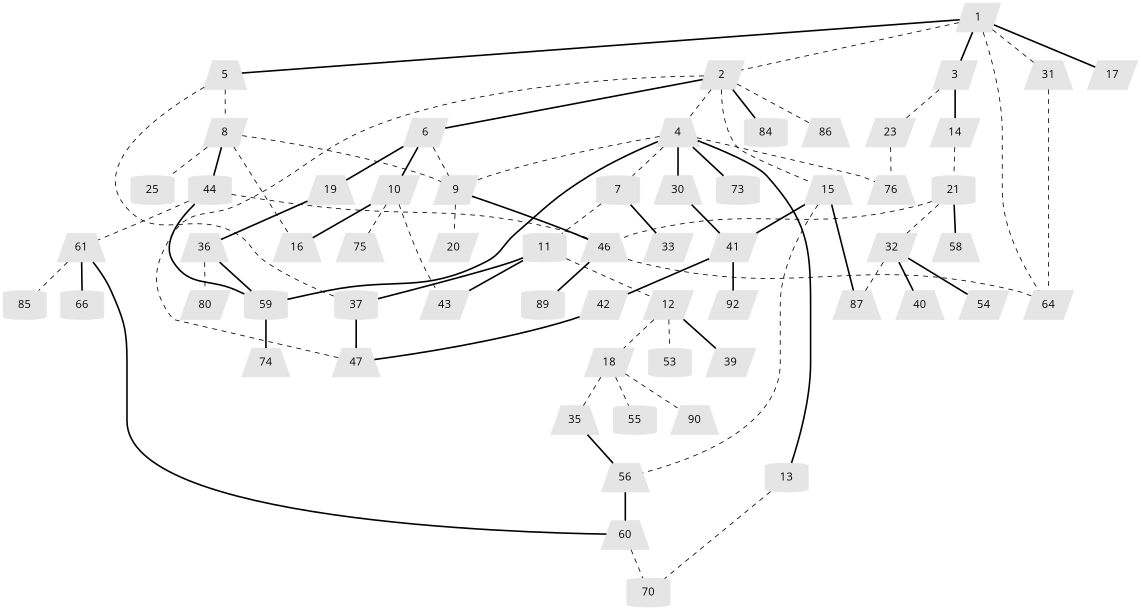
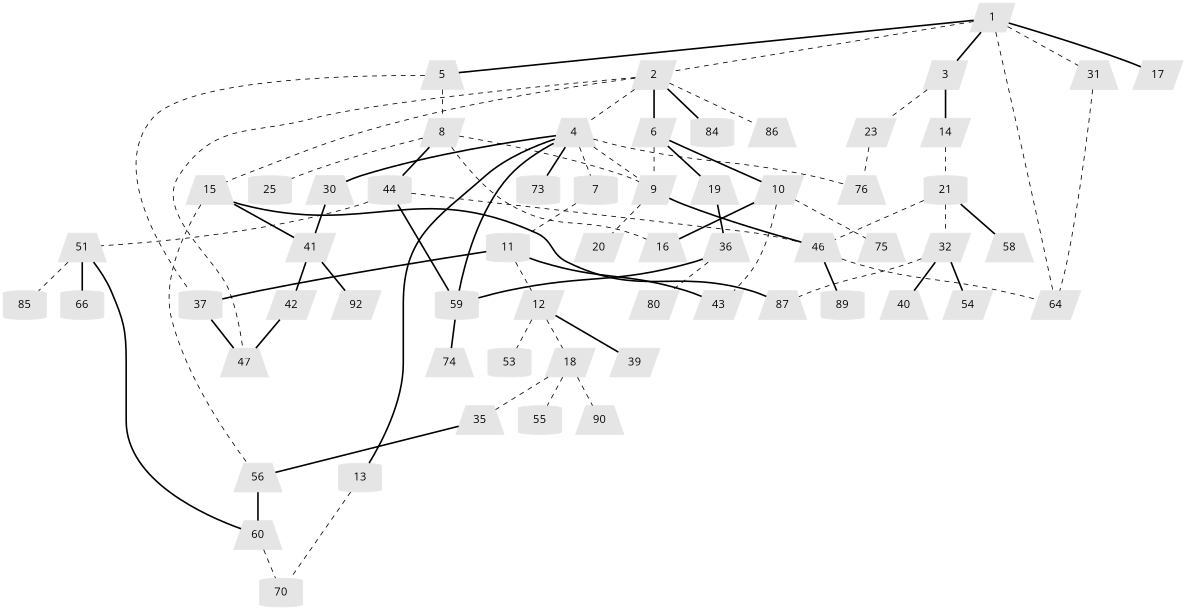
node "61": label "61" -> "51"
node "33": removed
